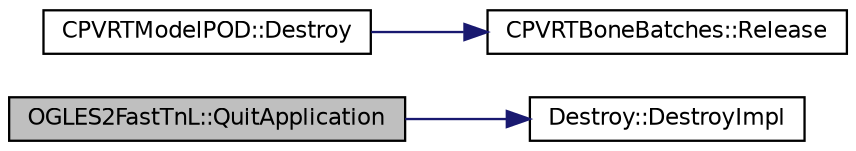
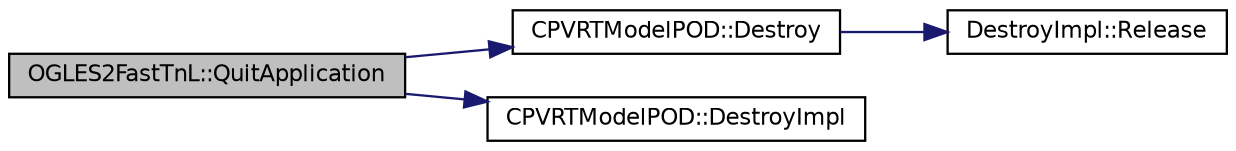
node "CPVRTBoneBatches::Release": label "CPVRTBoneBatches::Release" -> "DestroyImpl::Release"
edge "OGLES2FastTnL::QuitApplication" -> "CPVRTModelPOD::Destroy": added
node "Destroy::DestroyImpl": label "Destroy::DestroyImpl" -> "CPVRTModelPOD::DestroyImpl"
